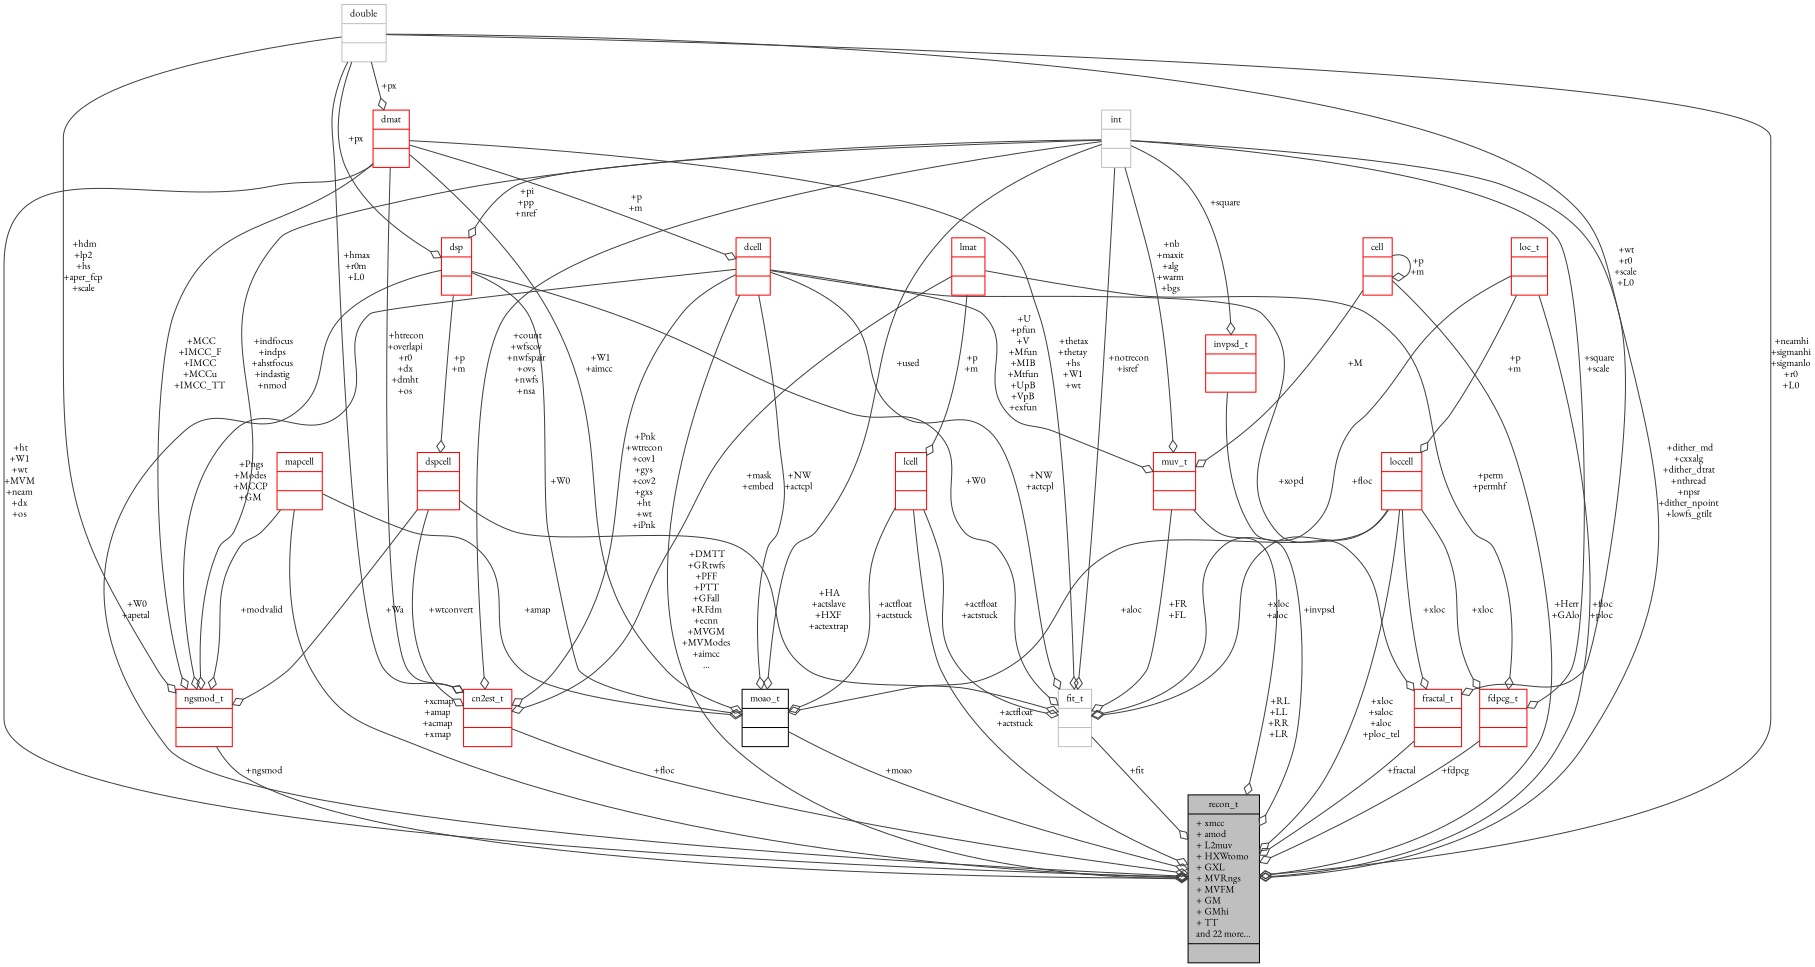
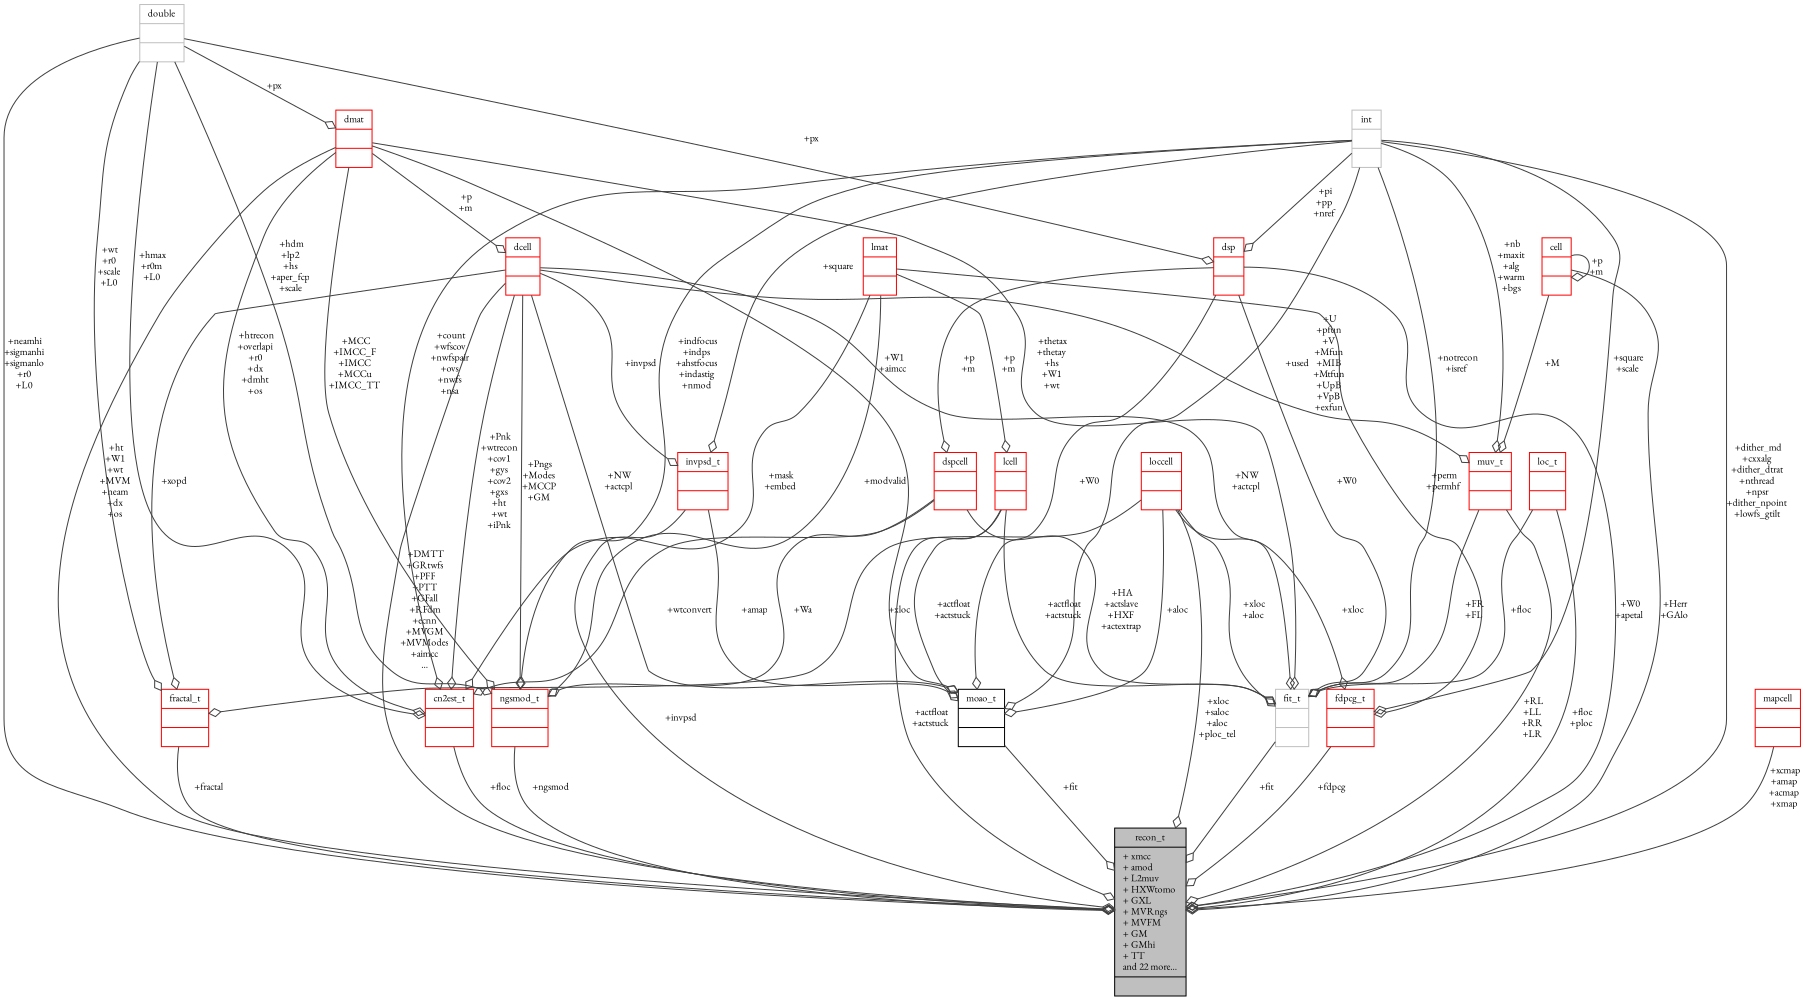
edge "dcell" -> "invpsd_t": added, label "+invpsd"
edge "loc_t" -> "loccell": removed, label "+p +m"
edge "mapcell" -> "ngsmod_t": now "lmat" -> "ngsmod_t"
edge "mapcell" -> "moao_t": now "invpsd_t" -> "moao_t"
edge "moao_t" -> "recon_t": label " +moao" -> " +fit"
